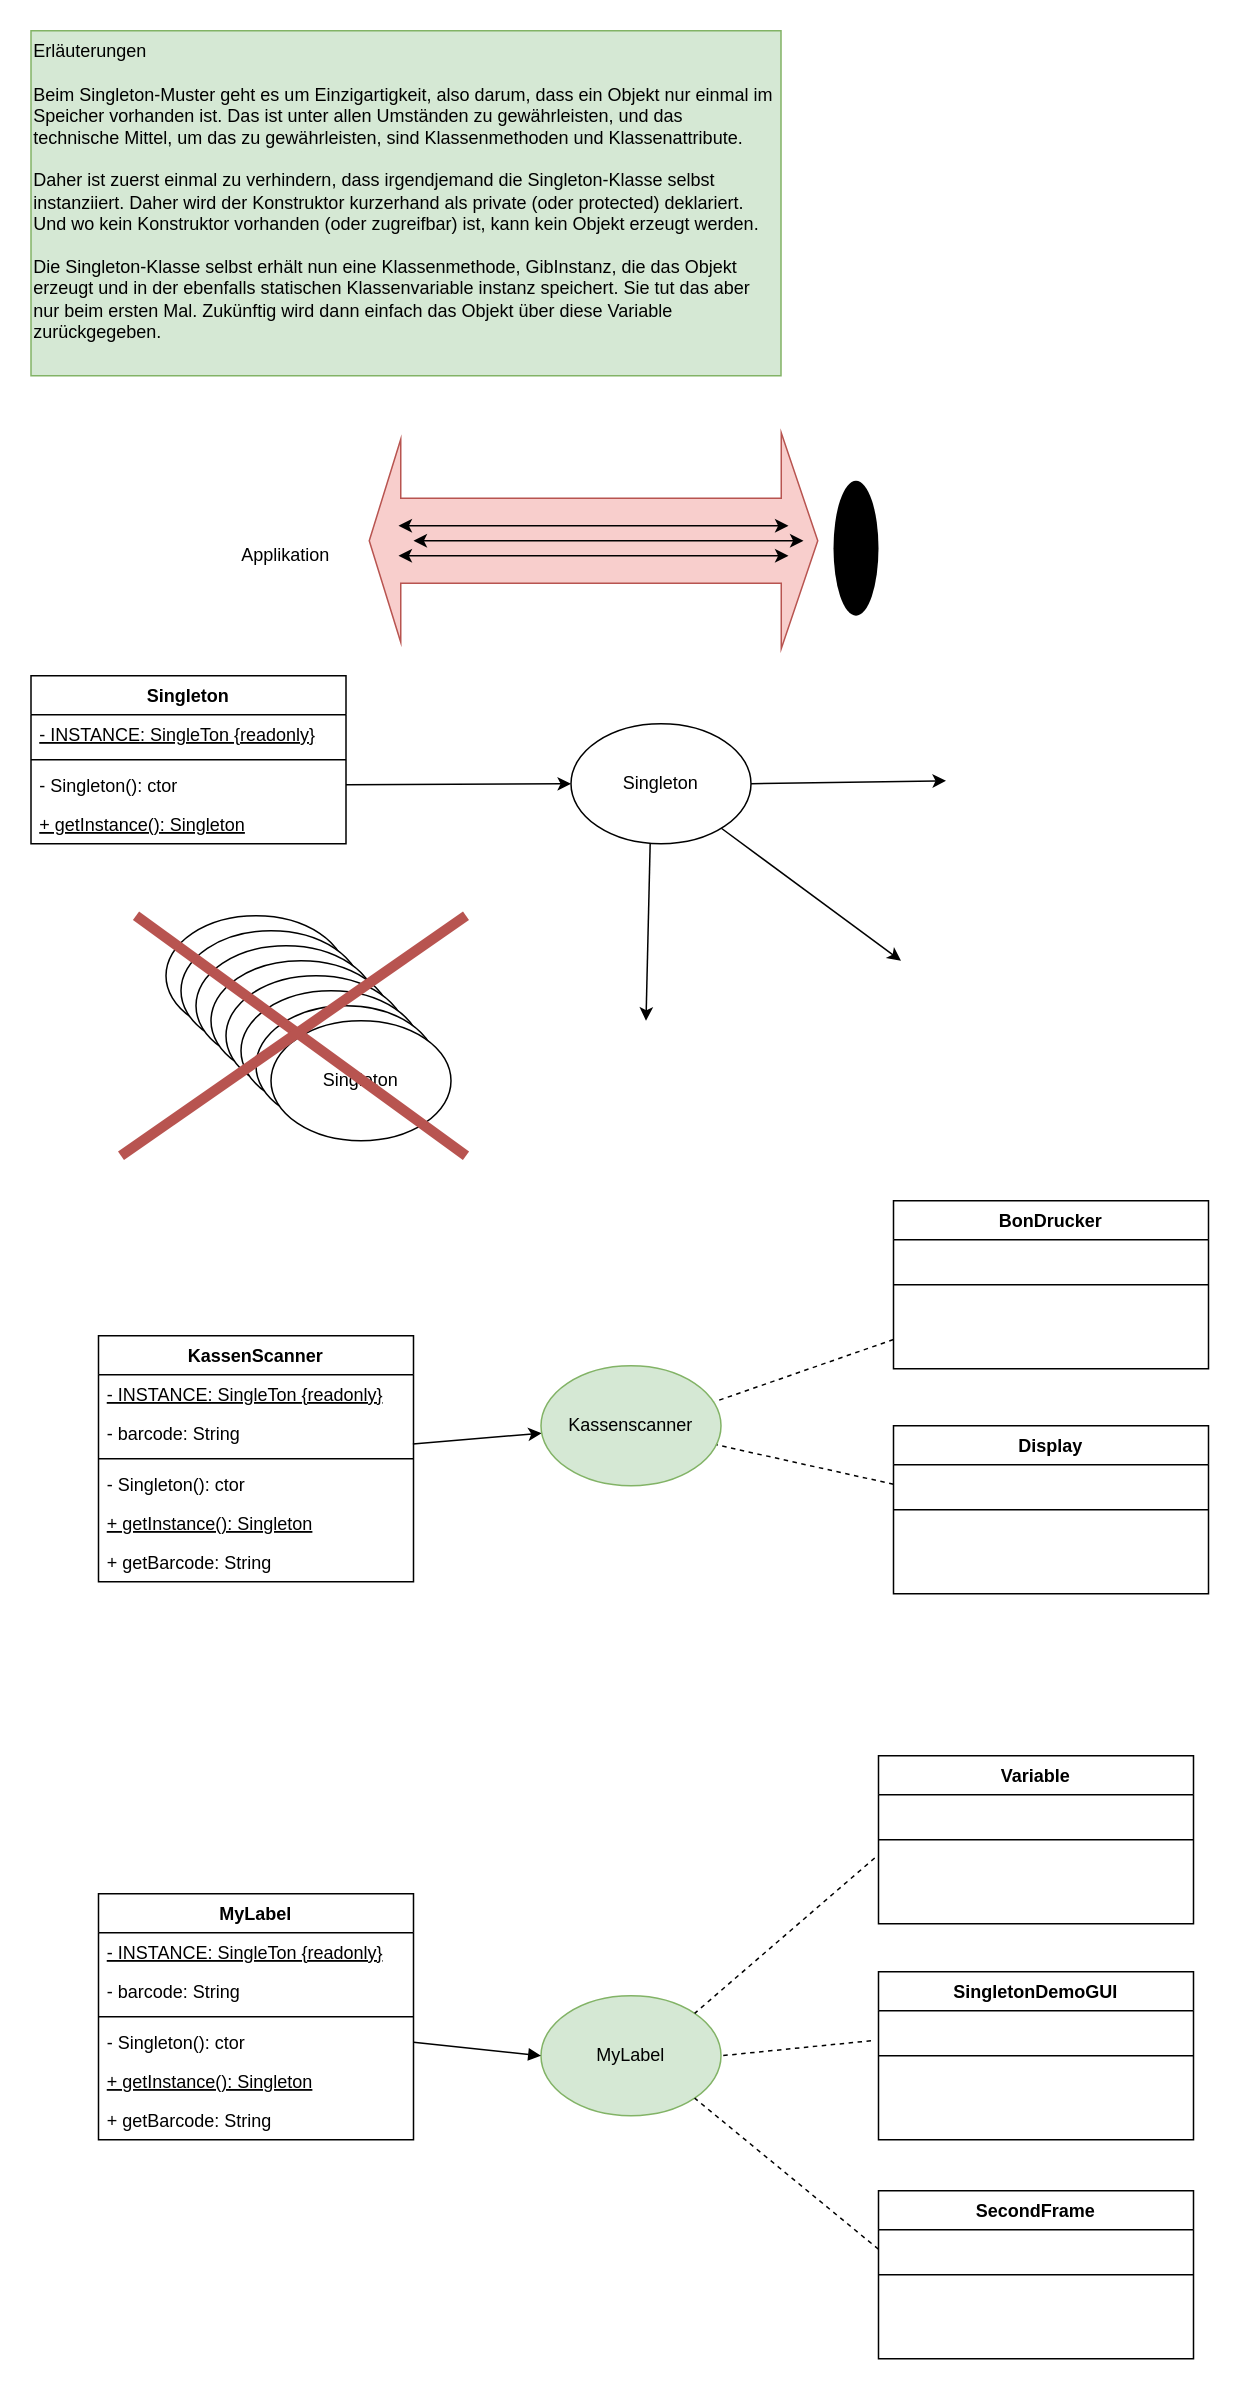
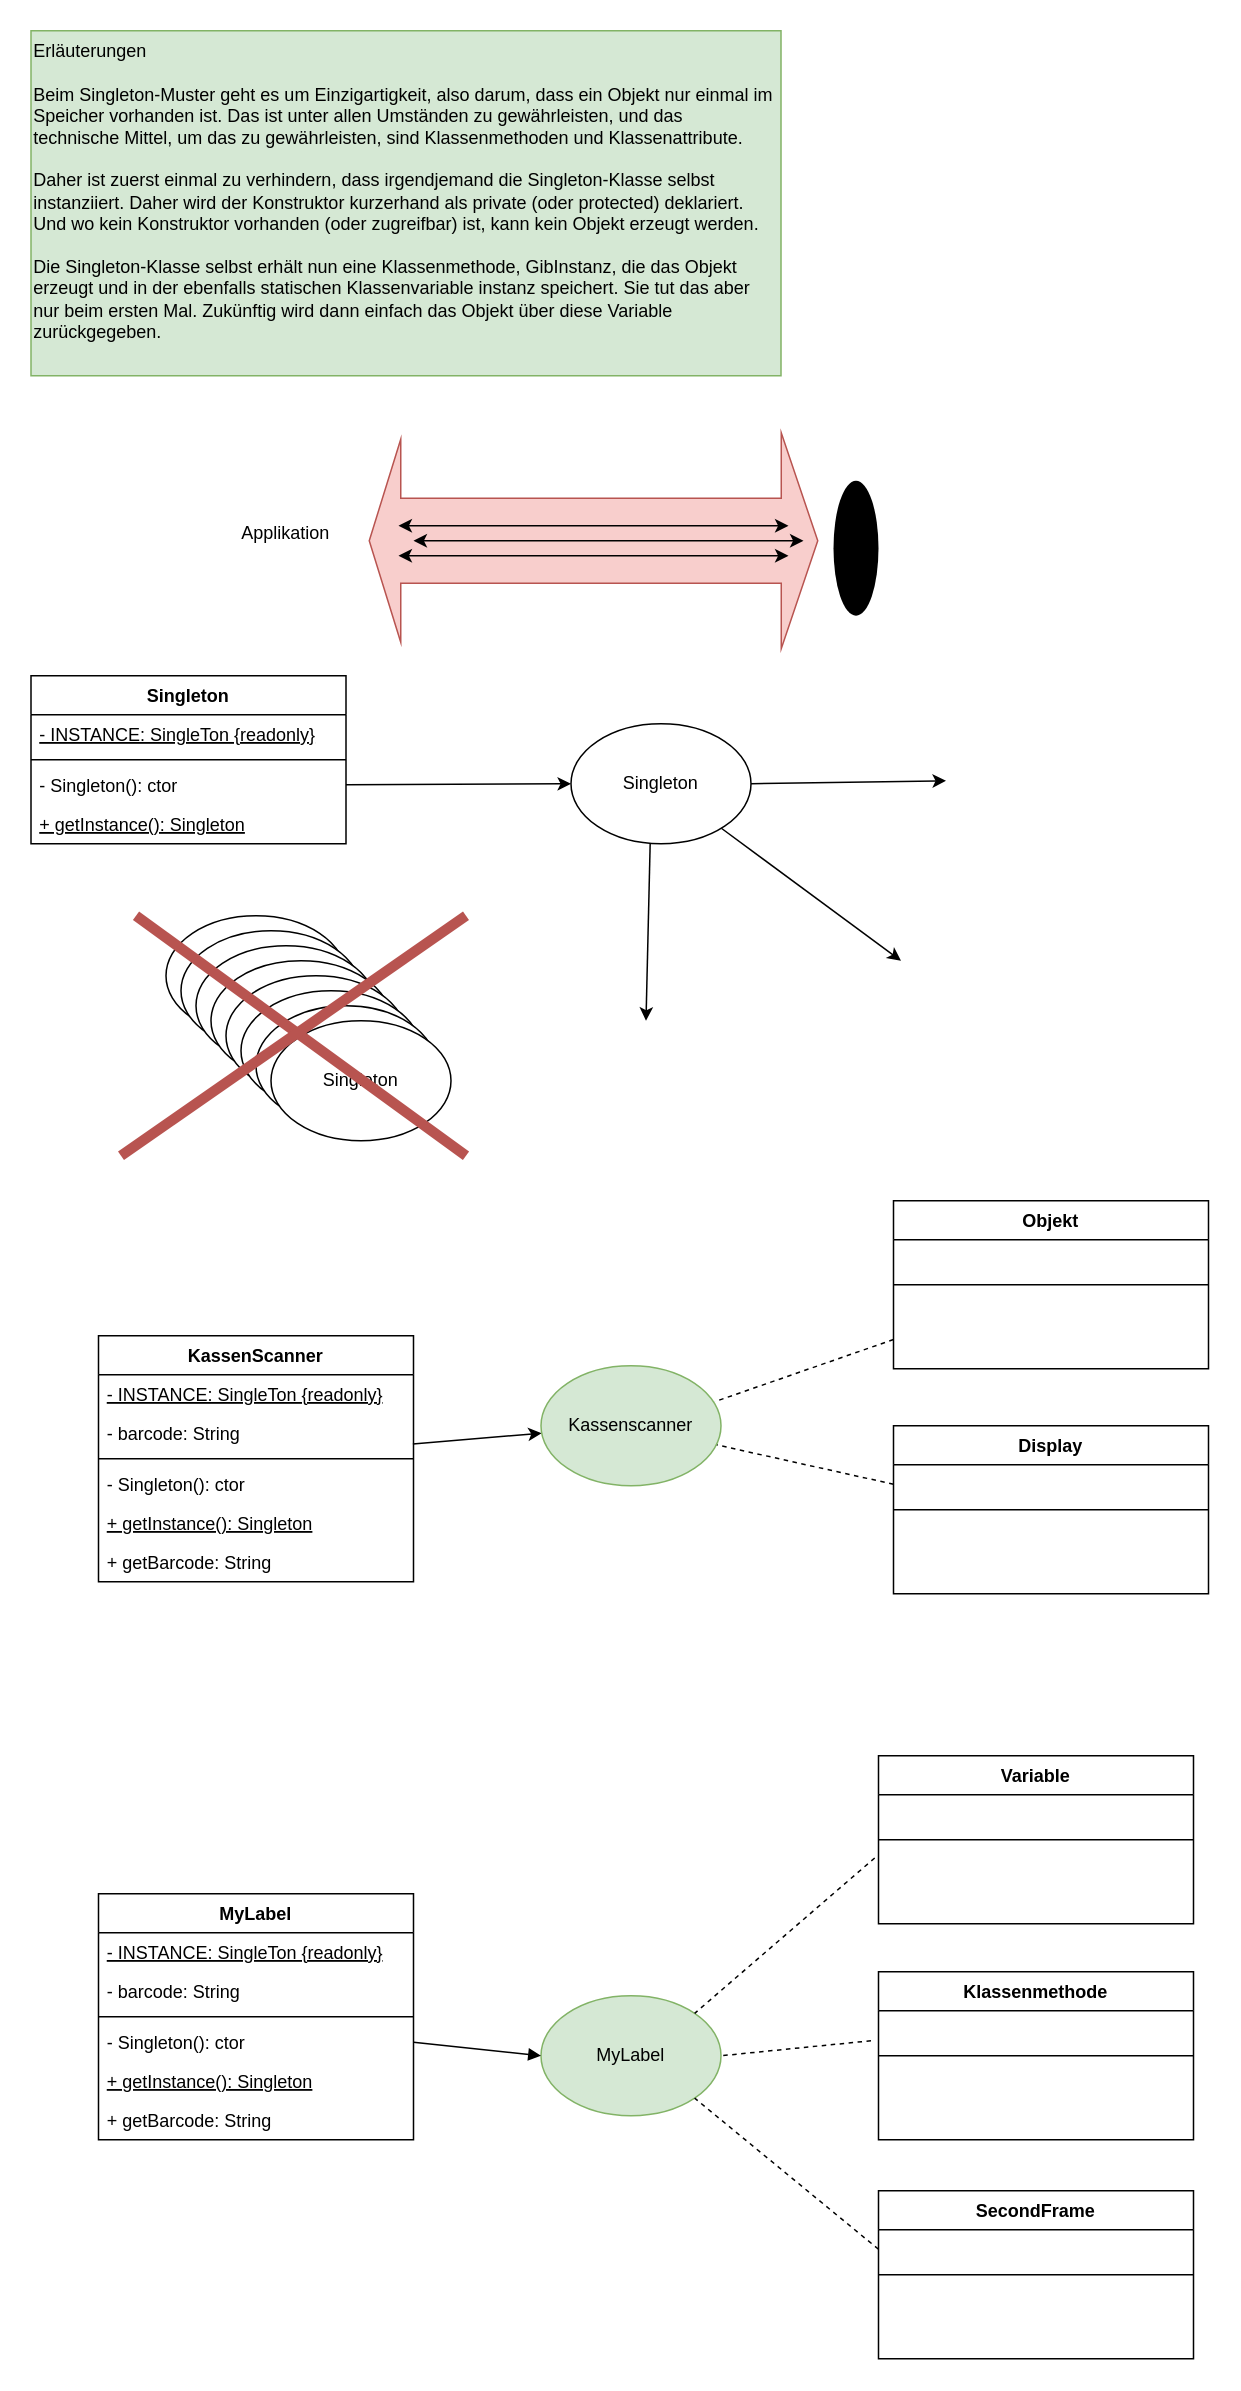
node "Applikation": moved (286, 556) -> (286, 533)
node "BonDrucker": label "BonDrucker" -> "Objekt"
node "SingletonDemoGUI": label "SingletonDemoGUI" -> "Klassenmethode"
